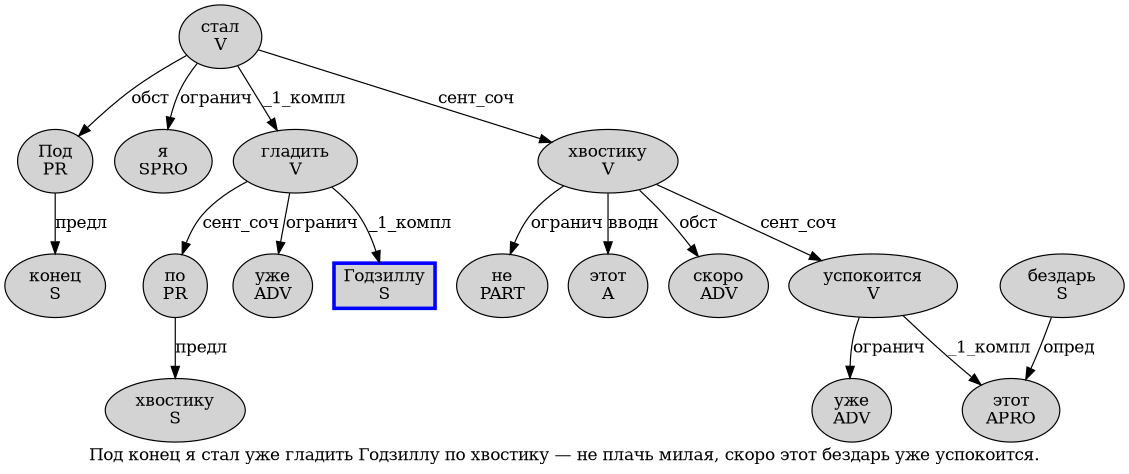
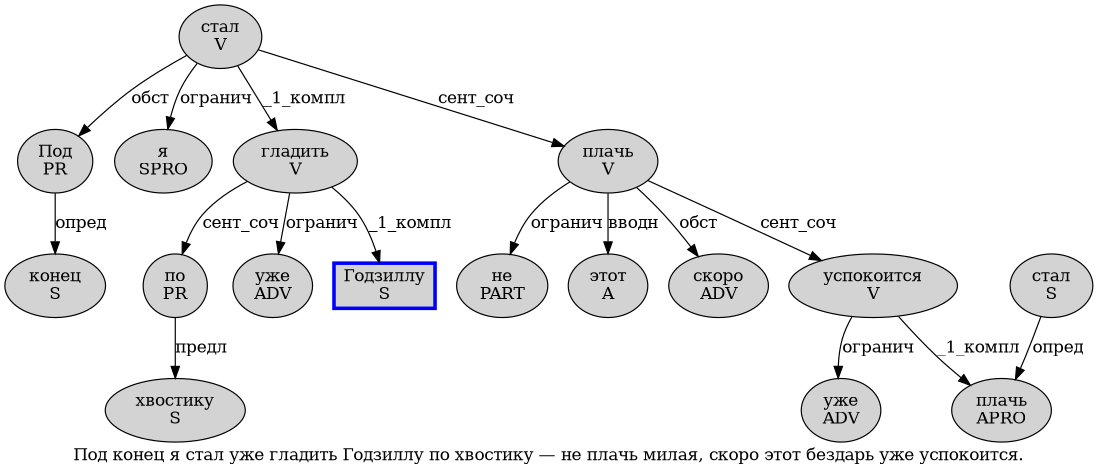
node "хвостику V": label "хвостику V" -> "плачь V"
edge "Под PR" -> "конец S": label "предл" -> "опред"
node "бездарь S": label "бездарь S" -> "стал S"
node "этот APRO": label "этот APRO" -> "плачь APRO"
